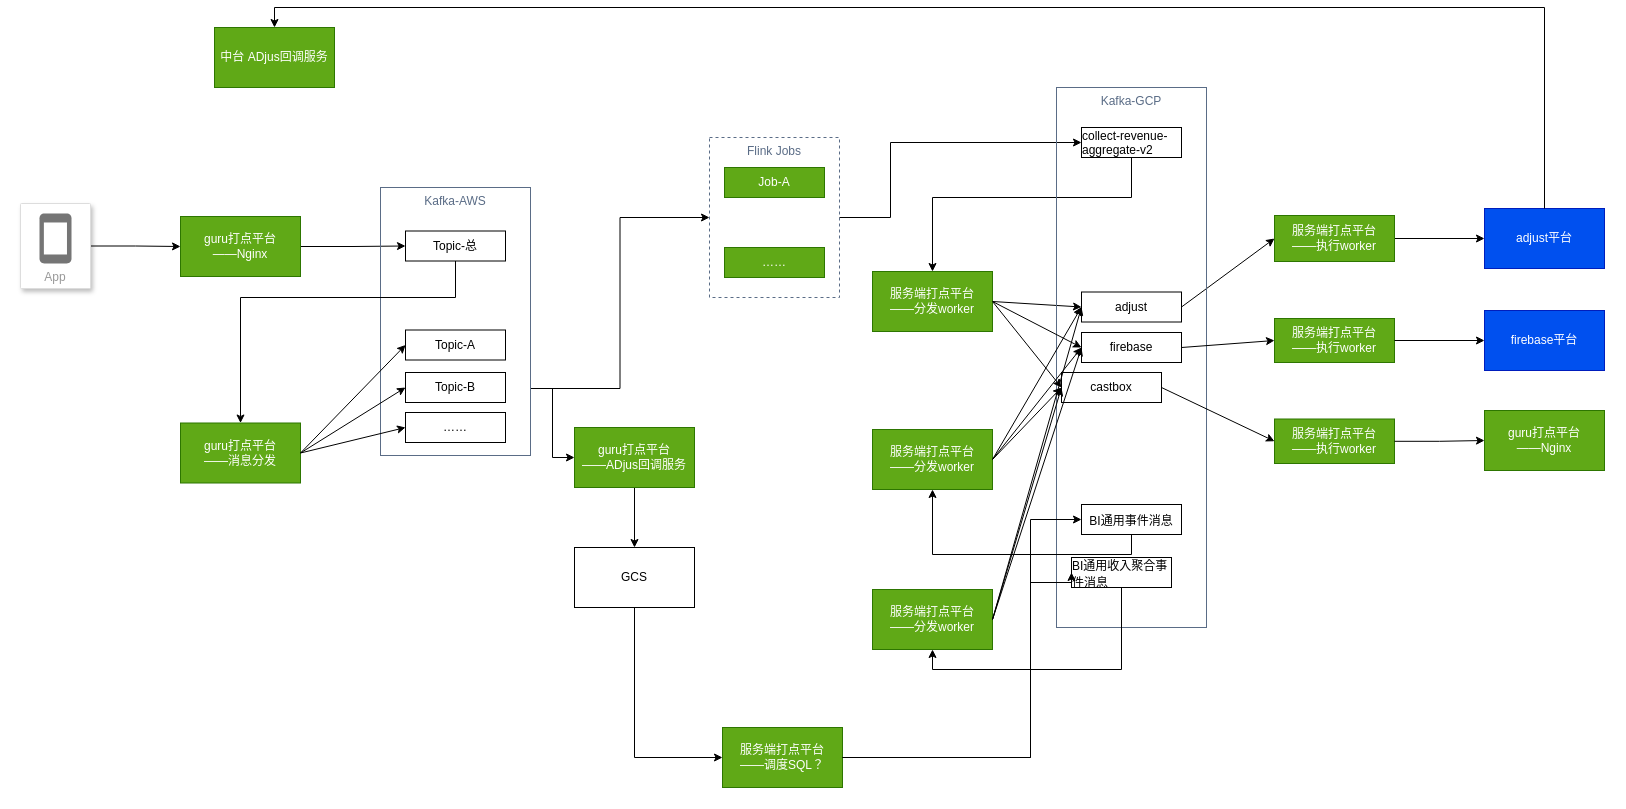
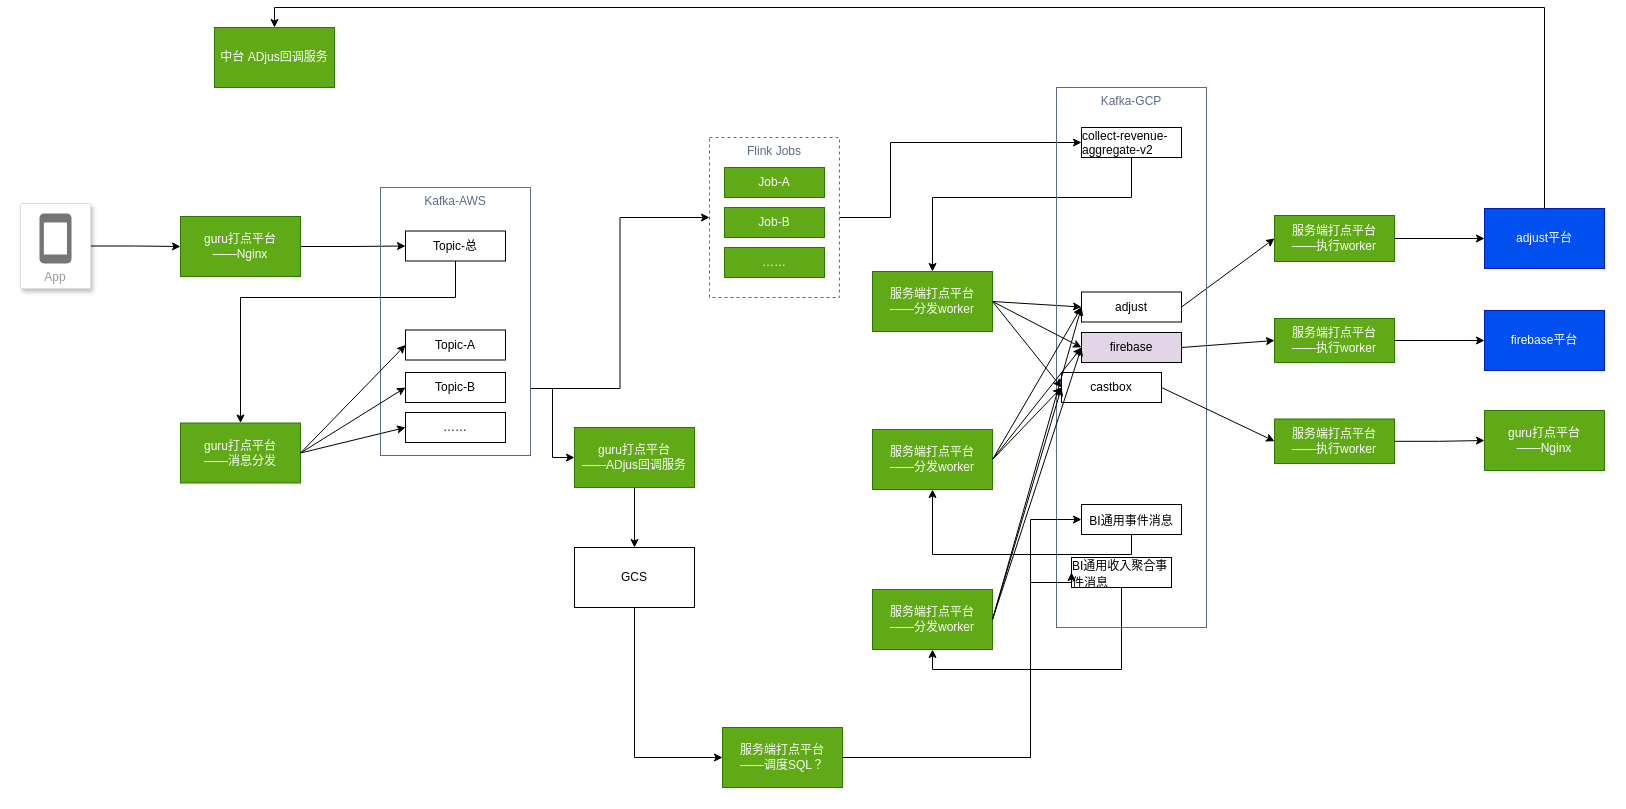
node "Job-B": added
node "firebase": fillcolor #ffffff -> #e1d5e7
